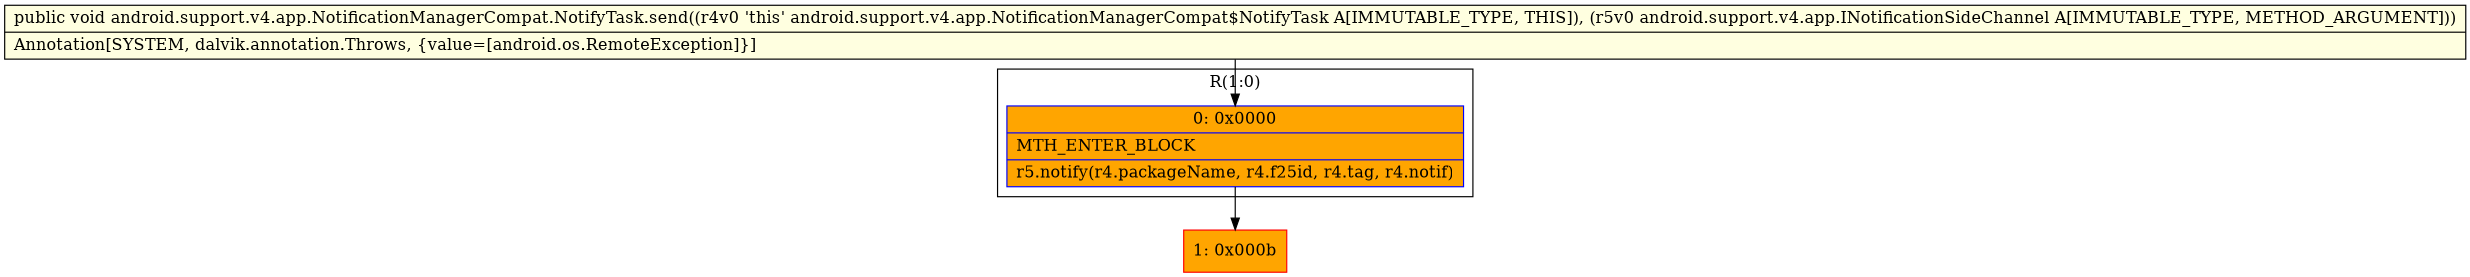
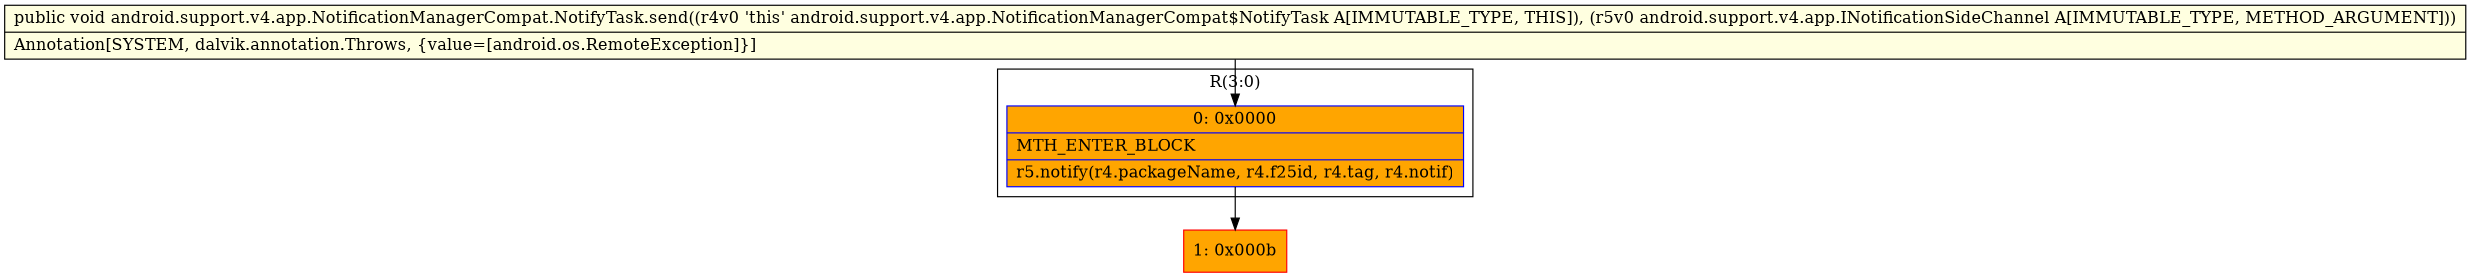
cluster "R(1:0)": label "R(1:0)" -> "R(3:0)"
